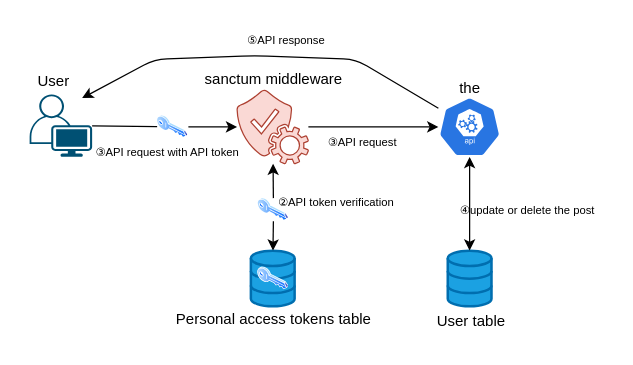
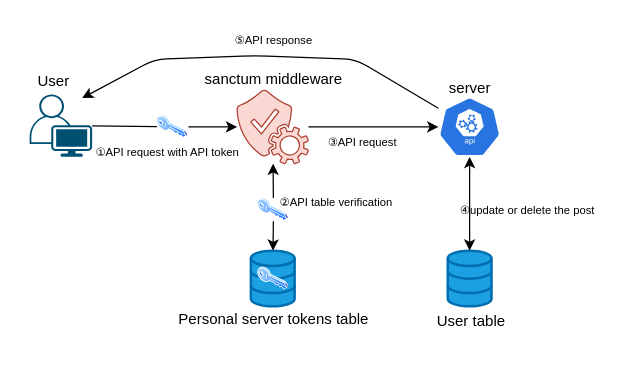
node "⑤API response": moved (286, 40) -> (273, 40)
node "the": label "the" -> "server"
node "③API request with API token": label "③API request with API token" -> "①API request with API token"
node "②API token verification": label "②API token verification" -> "②API table verification"
node "Personal access tokens table": label "Personal access tokens table" -> "Personal server tokens table"
